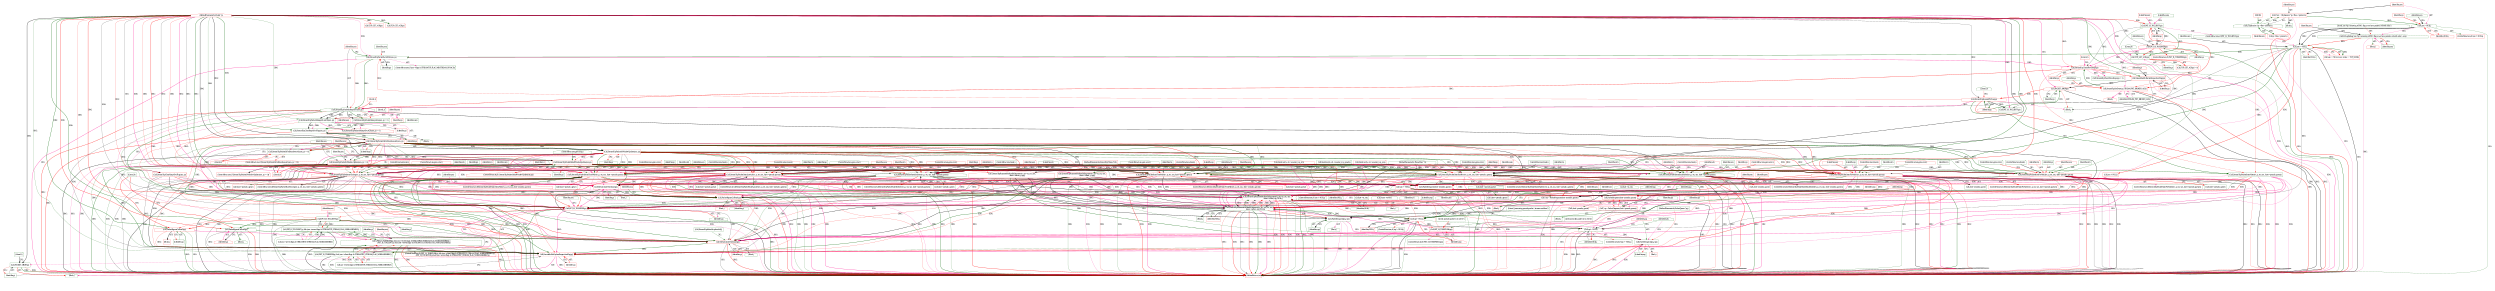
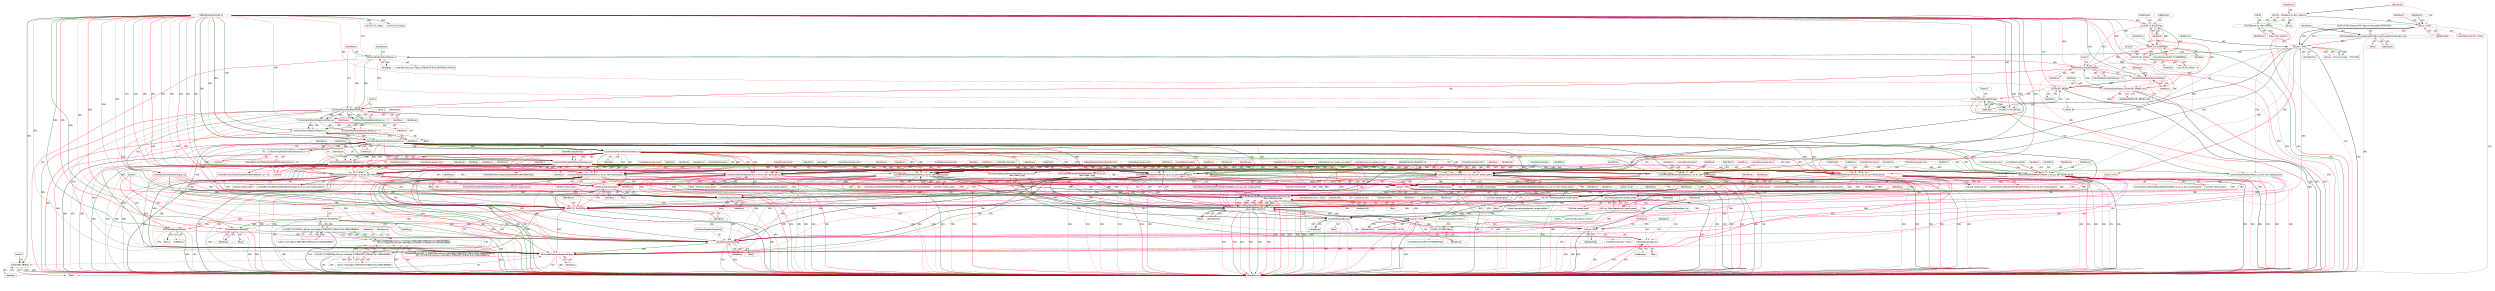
node "(ControlStructure,if (PKT_IS_TOCLIENT(p)))": removed
edge "(Call,StreamTcpPacketSwitchDir(ssn, p))" -> "(Call,StreamTcpCheckFlowDrops(p))": reversed
edge "(MethodParameterIn,Packet *p)" -> "(Call,StreamTcpSetEvent(p, STREAM_PKT_BROKEN_ACK))": added, label "DDG:"
edge "(Call,StreamTcpSessionPktFree(p))" -> "(Call,StreamTcpPacketIsKeepAlive(ssn, p))": removed, label "DDG:"
edge "(Call,StreamTcpPacketIsFinShutdownAck(ssn, p))" -> "(MethodReturn,int)": added, label "DDG:"
